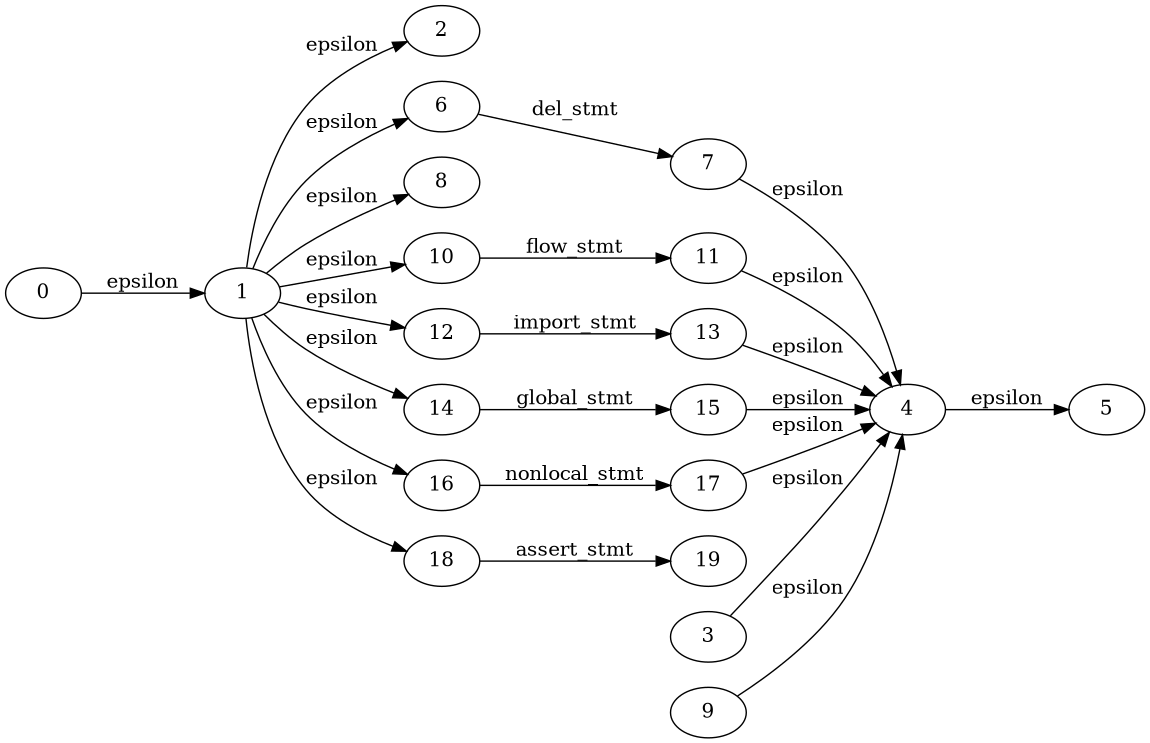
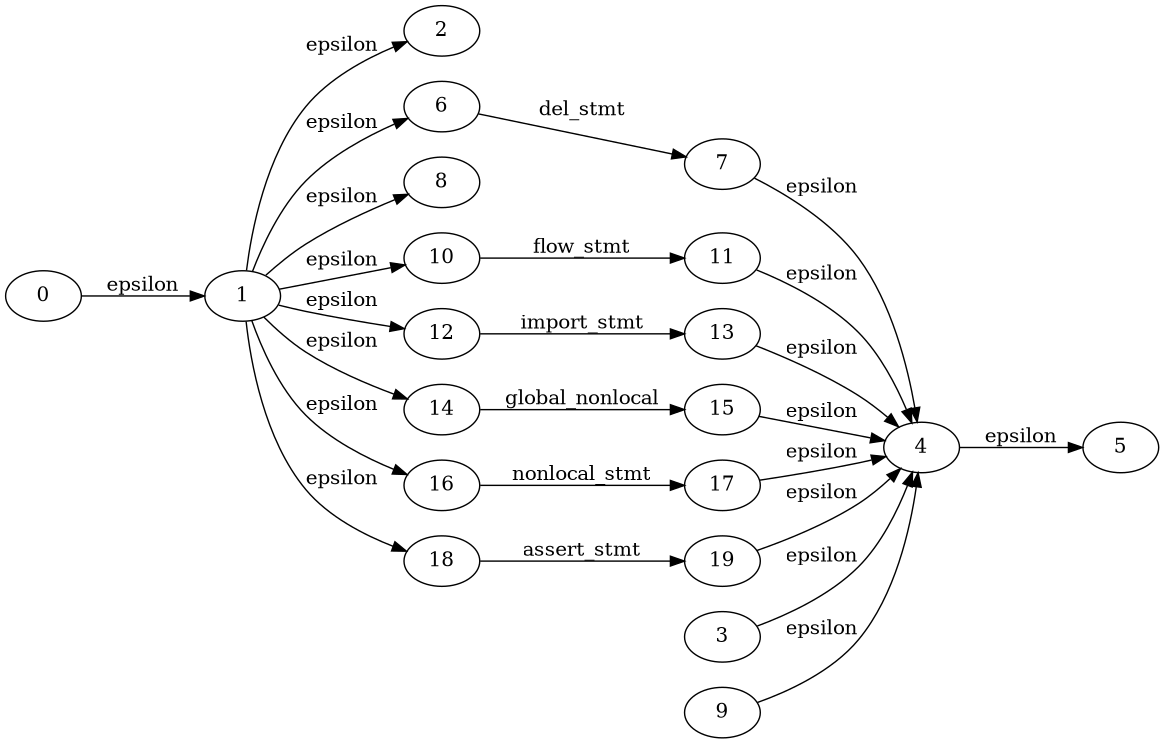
edge "14" -> "15": label "global_stmt" -> "global_nonlocal"
edge "19" -> "4": added, label "epsilon"
